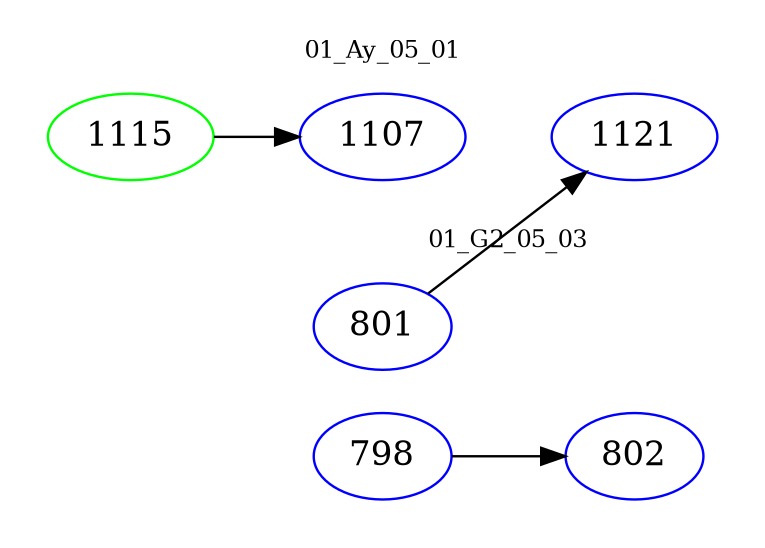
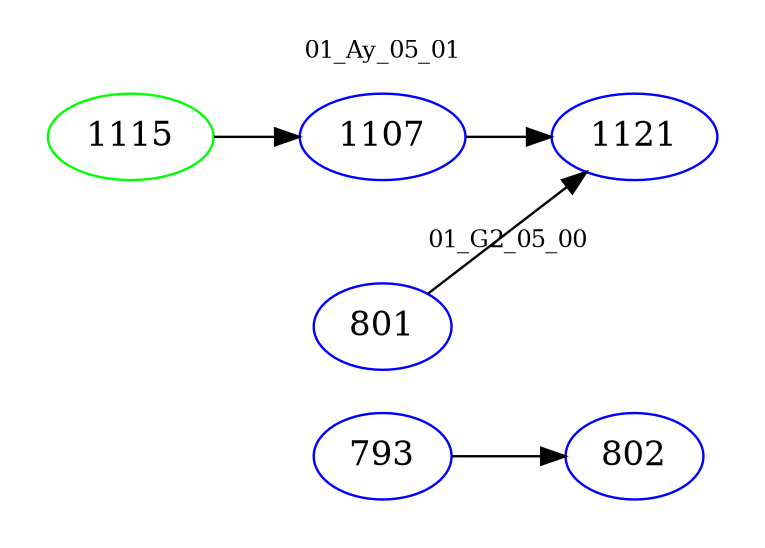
edge "1107" -> "1121": added
cluster "01_G2_05_03": label "01_G2_05_03" -> "01_G2_05_00"
node "798": label "798" -> "793"
